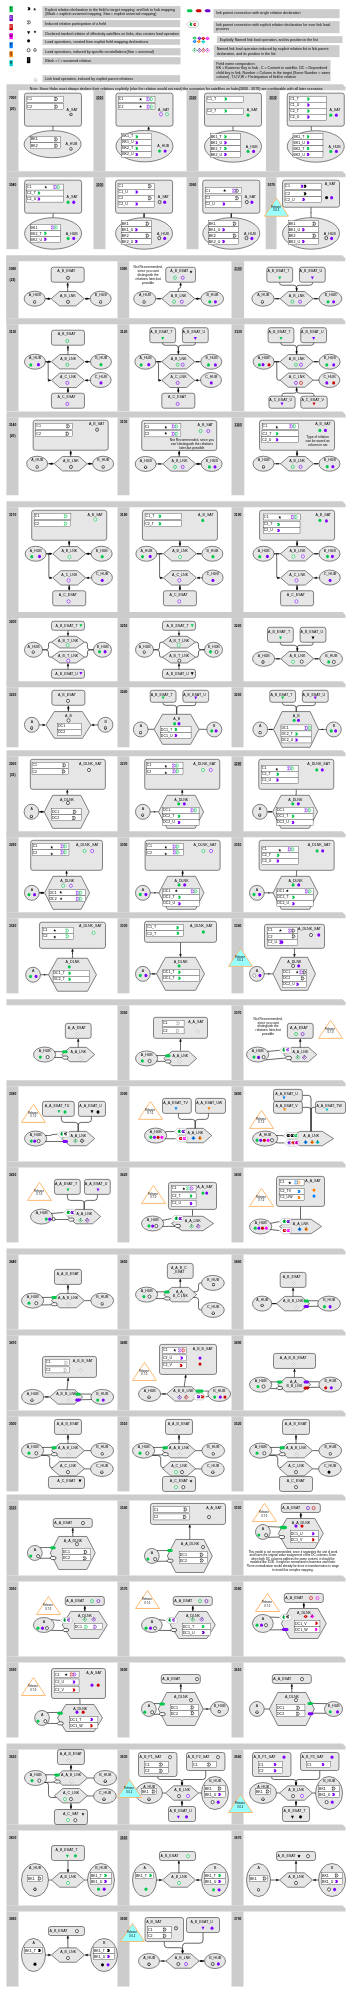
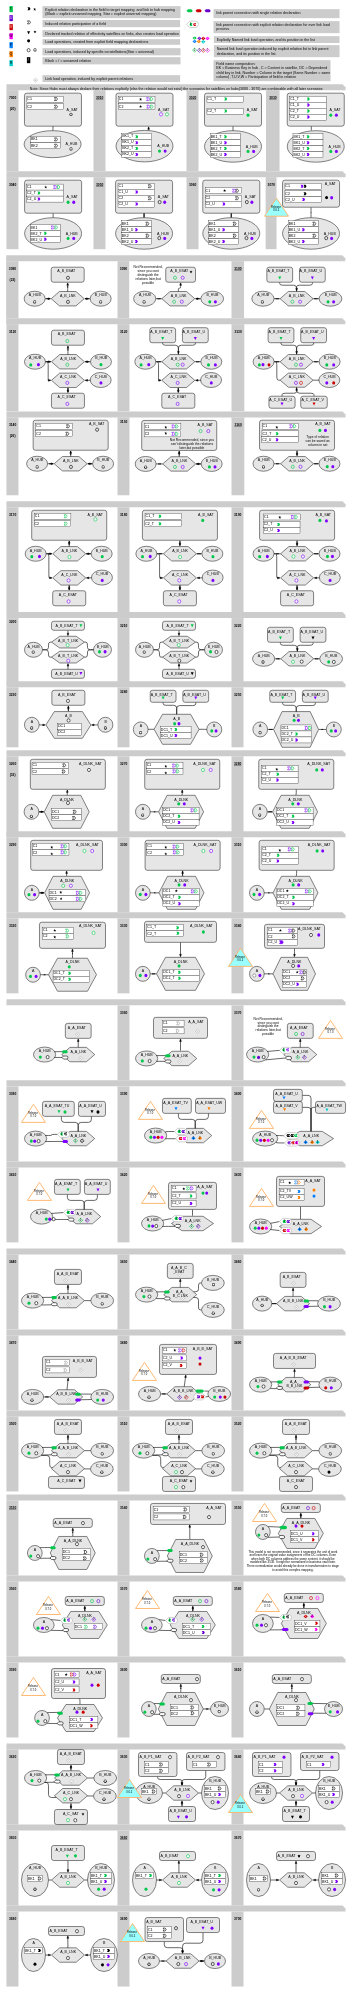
node "Explicitly Named link load operation, and its position in the list": moved (280, 40) -> (277, 40)
